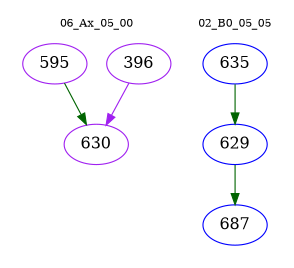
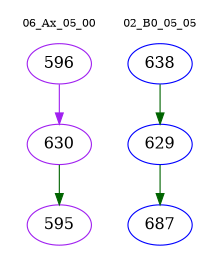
node "396": label "396" -> "596"
node "635": label "635" -> "638"
edge "595" -> "630": reversed
